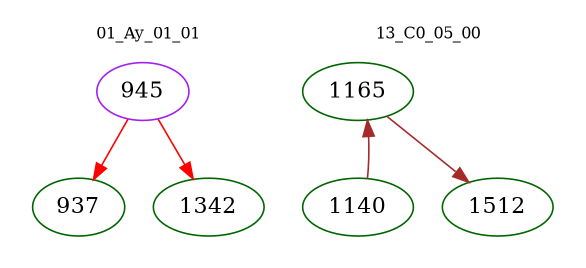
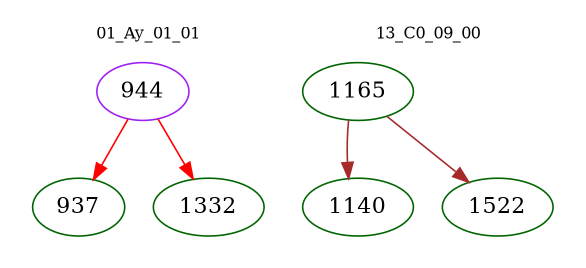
cluster "13_C0_05_00": label "13_C0_05_00" -> "13_C0_09_00"
node "945": label "945" -> "944"
edge "1140" -> "1165": reversed
node "1342": label "1342" -> "1332"
node "1512": label "1512" -> "1522"
